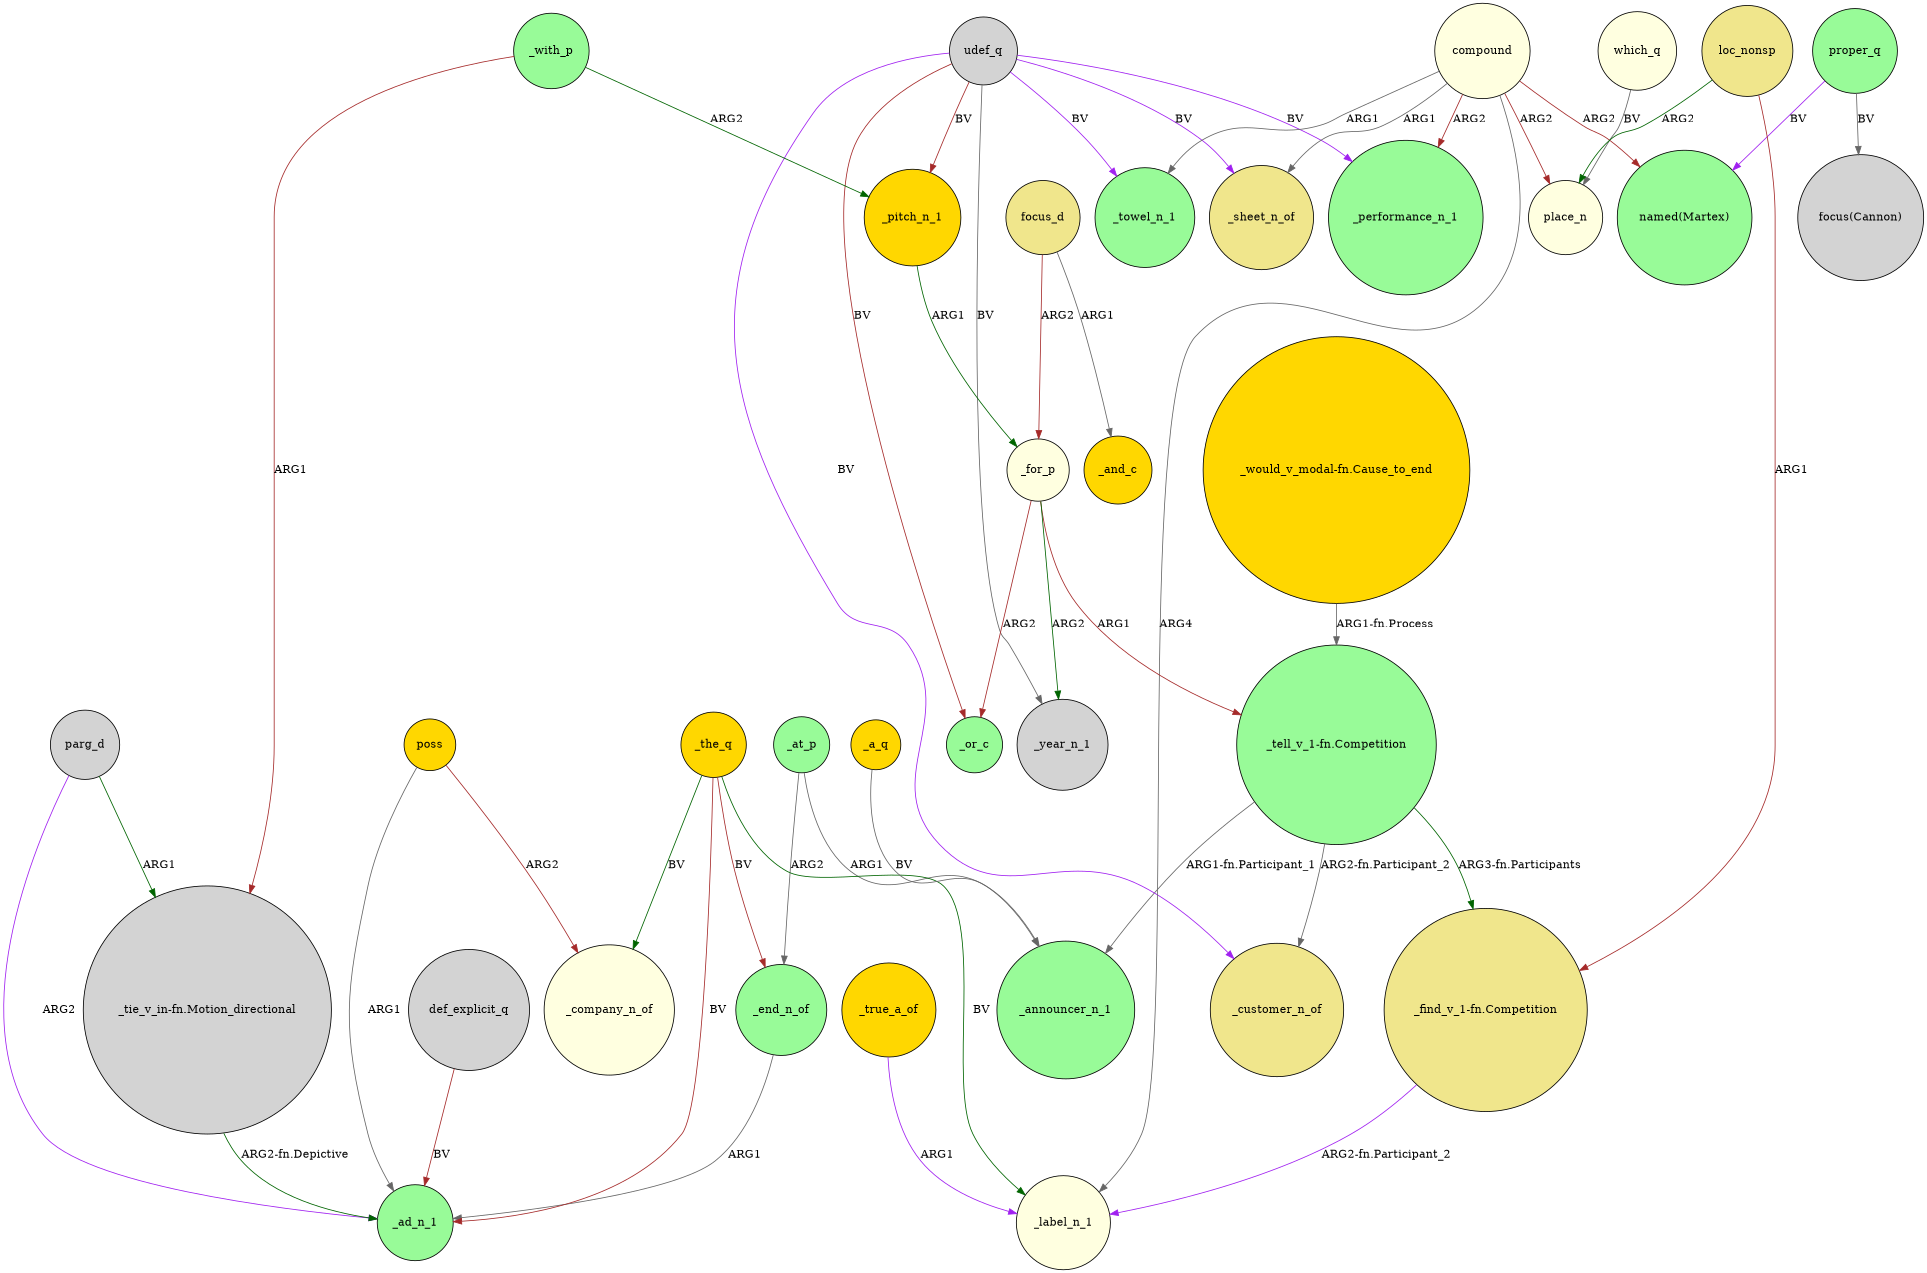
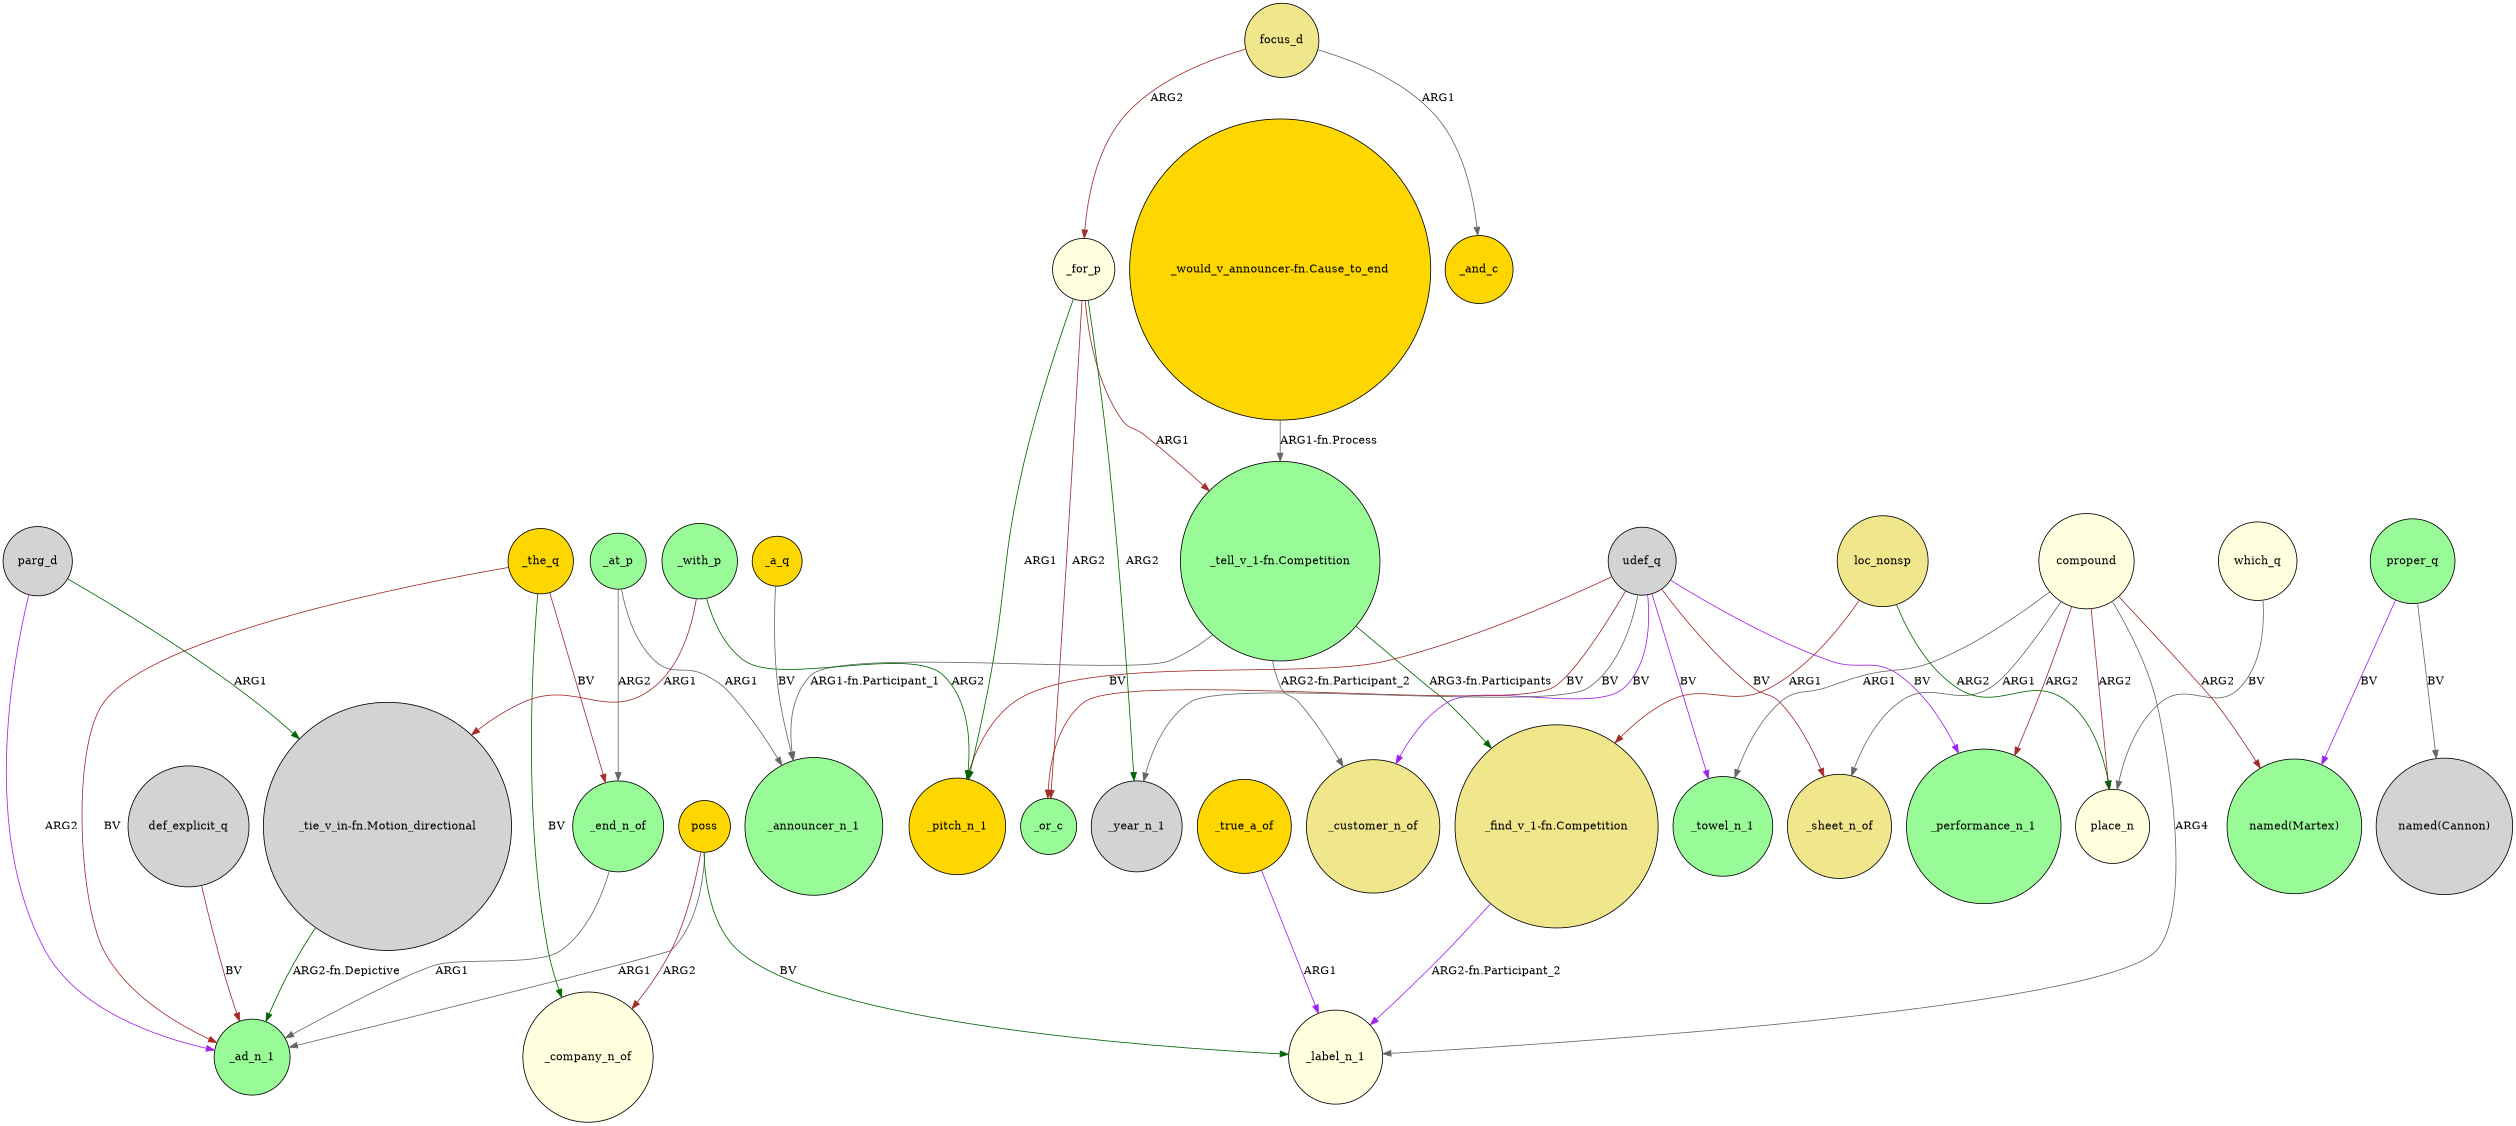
edge "udef_q" -> "_sheet_n_of": color purple -> brown
node "focus(Cannon)": label "focus(Cannon)" -> "named(Cannon)"
edge "_pitch_n_1" -> "_for_p": reversed
node "_would_v_modal-fn.Cause_to_end": label "_would_v_modal-fn.Cause_to_end" -> "_would_v_announcer-fn.Cause_to_end"
edge "_the_q" -> "_label_n_1": now "poss" -> "_label_n_1"
